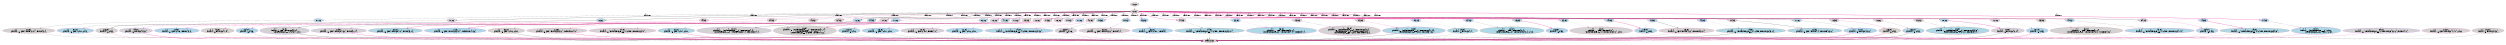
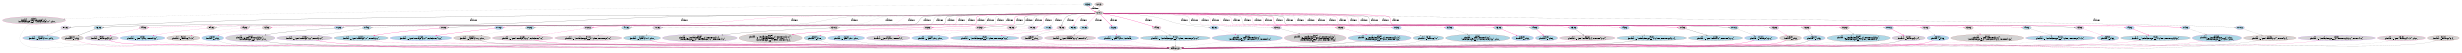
edge "181:CS" -> "235:CA": reversed
